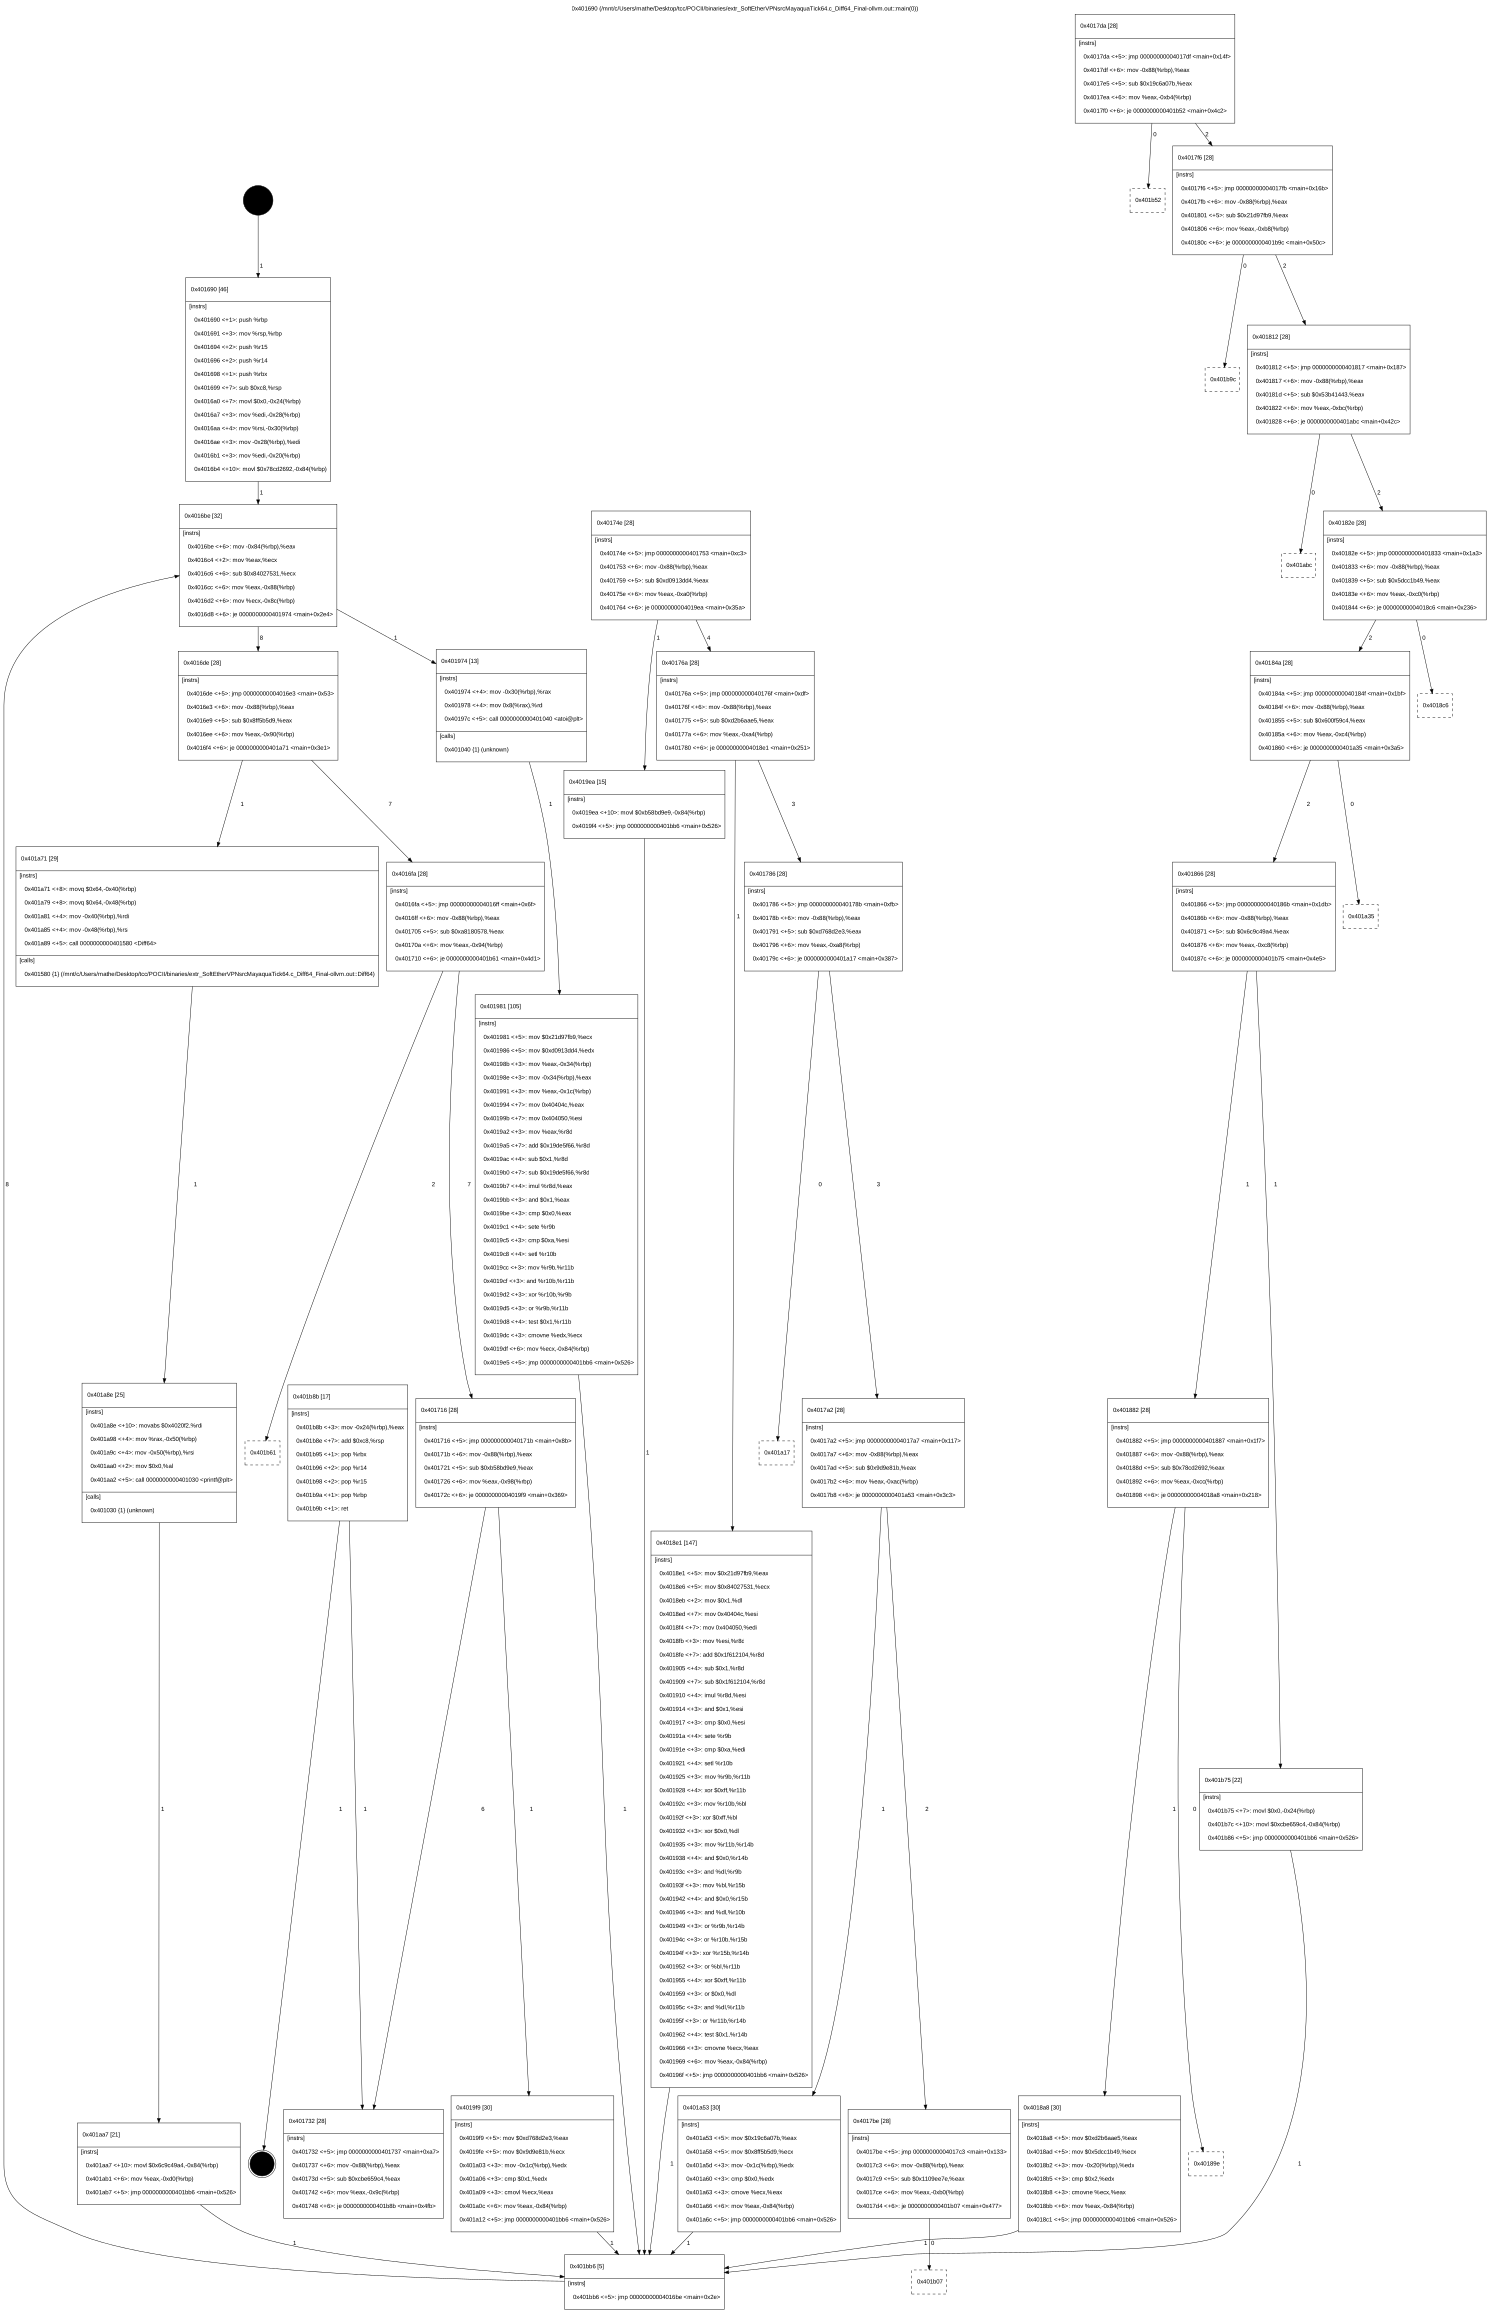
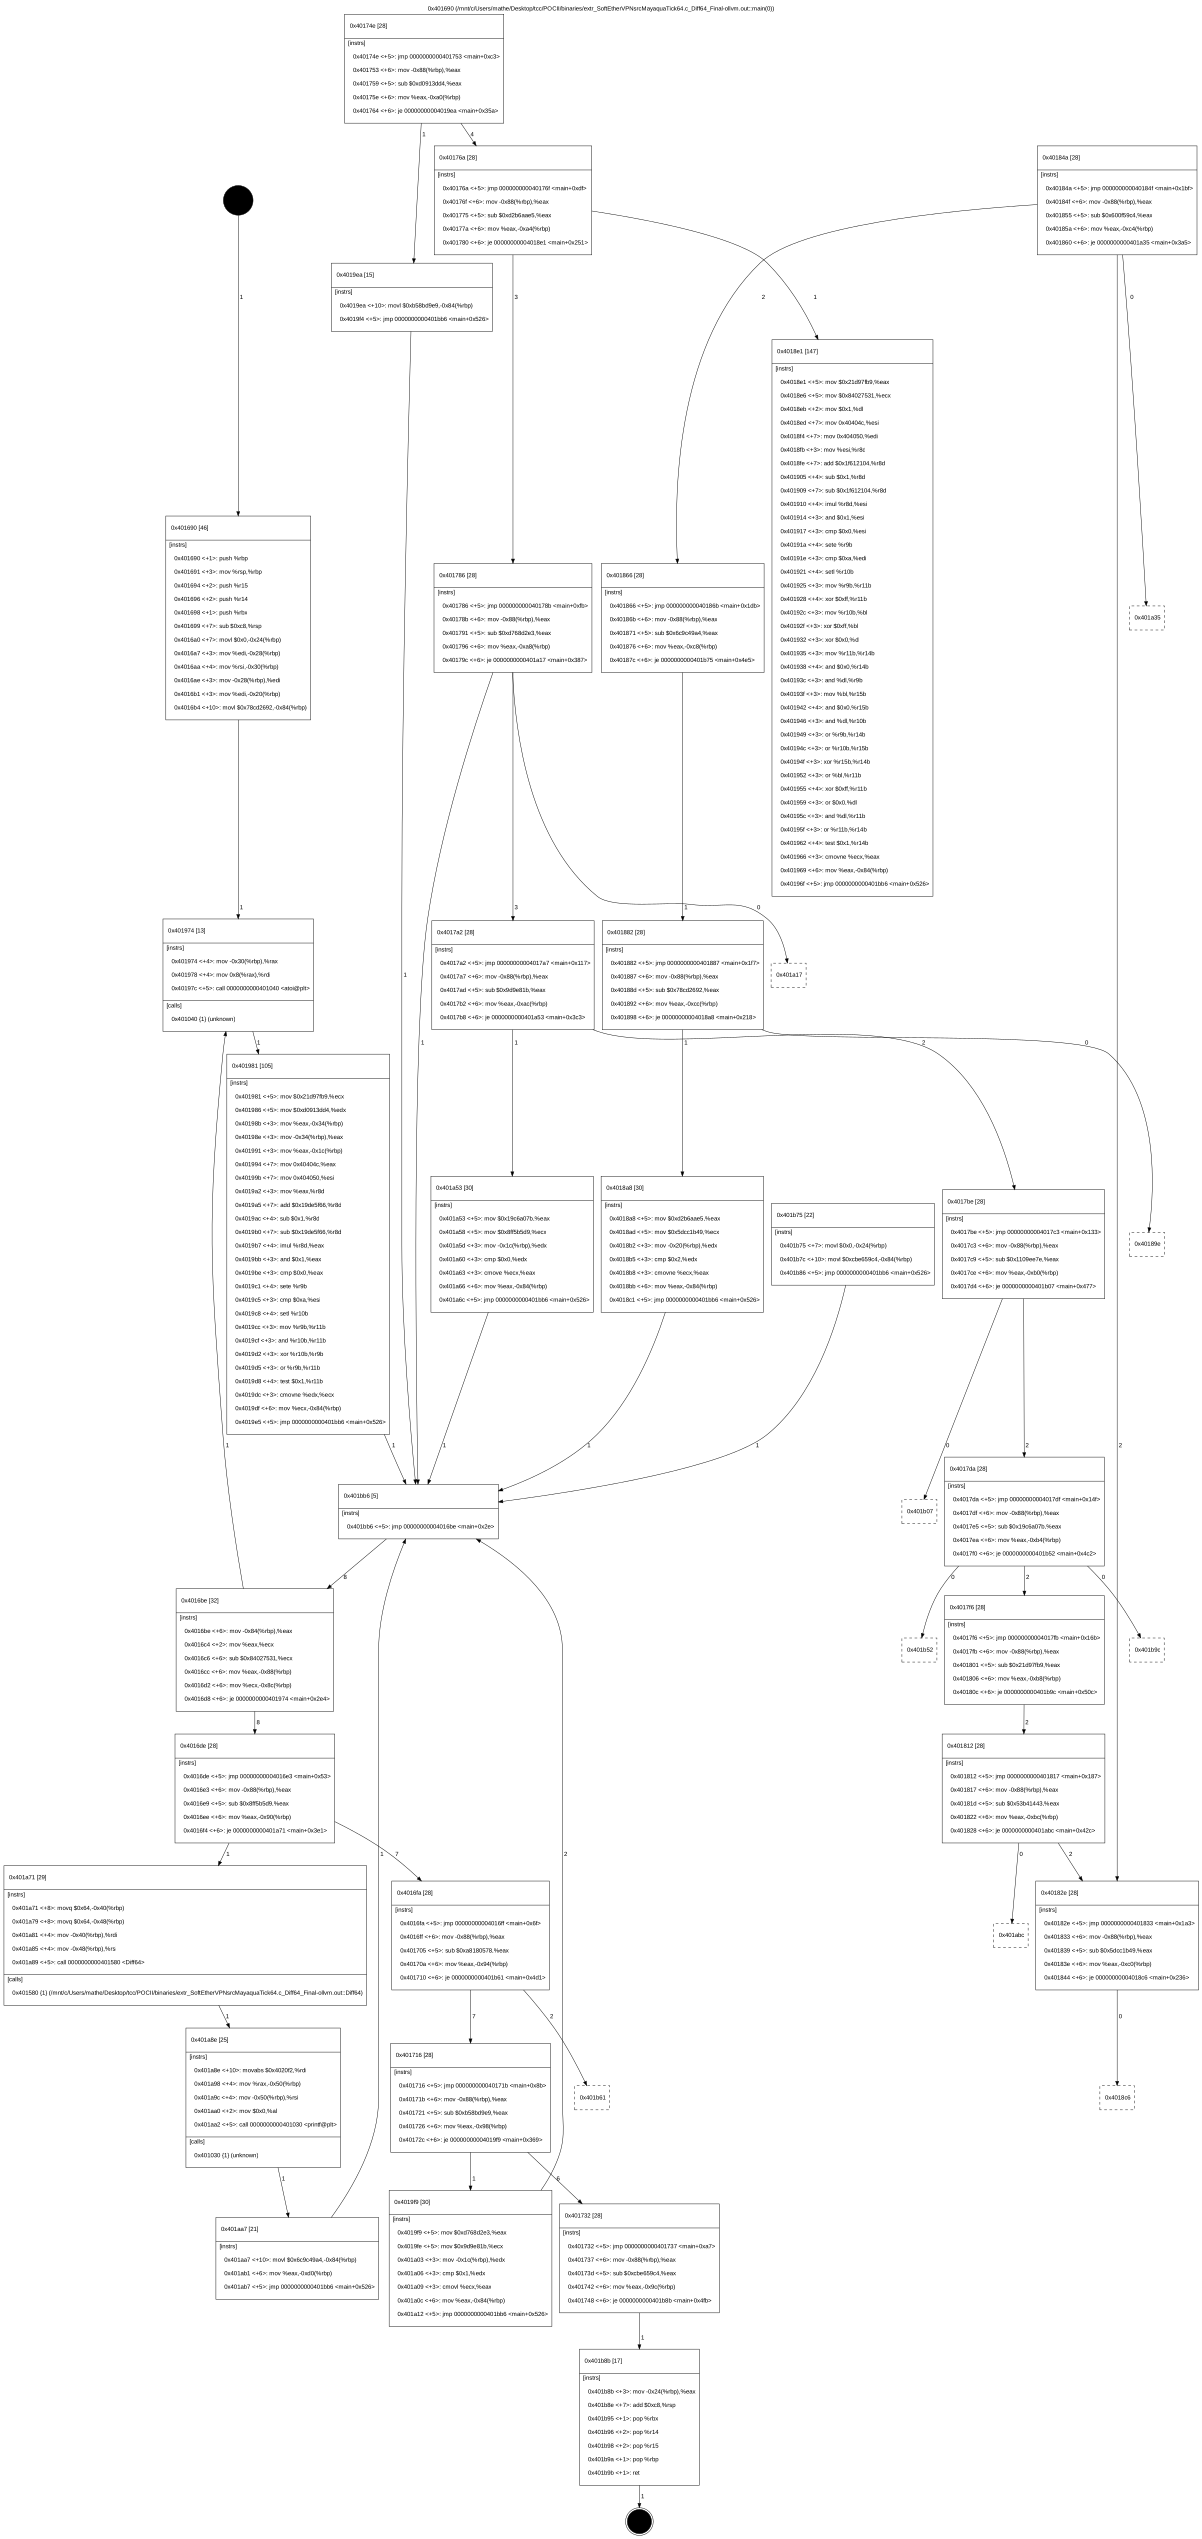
edge "0x4017f6 [28]" -> "0x401b9c": now "0x4017da [28]" -> "0x401b9c"
edge "0x401690 [46]" -> "0x4016be [32]": now "0x401690 [46]" -> "0x401974 [13]"
edge "0x40182e [28]" -> "0x40184a [28]": reversed
edge "0x401866 [28]" -> "0x401b75 [22]": removed, label "1"
edge "0x4017be [28]" -> "0x4017da [28]": added, label "2"
edge "0x401b8b [17]" -> "0x401732 [28]": reversed
edge "0x4018e1 [147]" -> "0x401bb6 [5]": now "0x401786 [28]" -> "0x401bb6 [5]"
edge "0x4019f9 [30]" -> "0x401bb6 [5]": label " 1" -> " 2"
